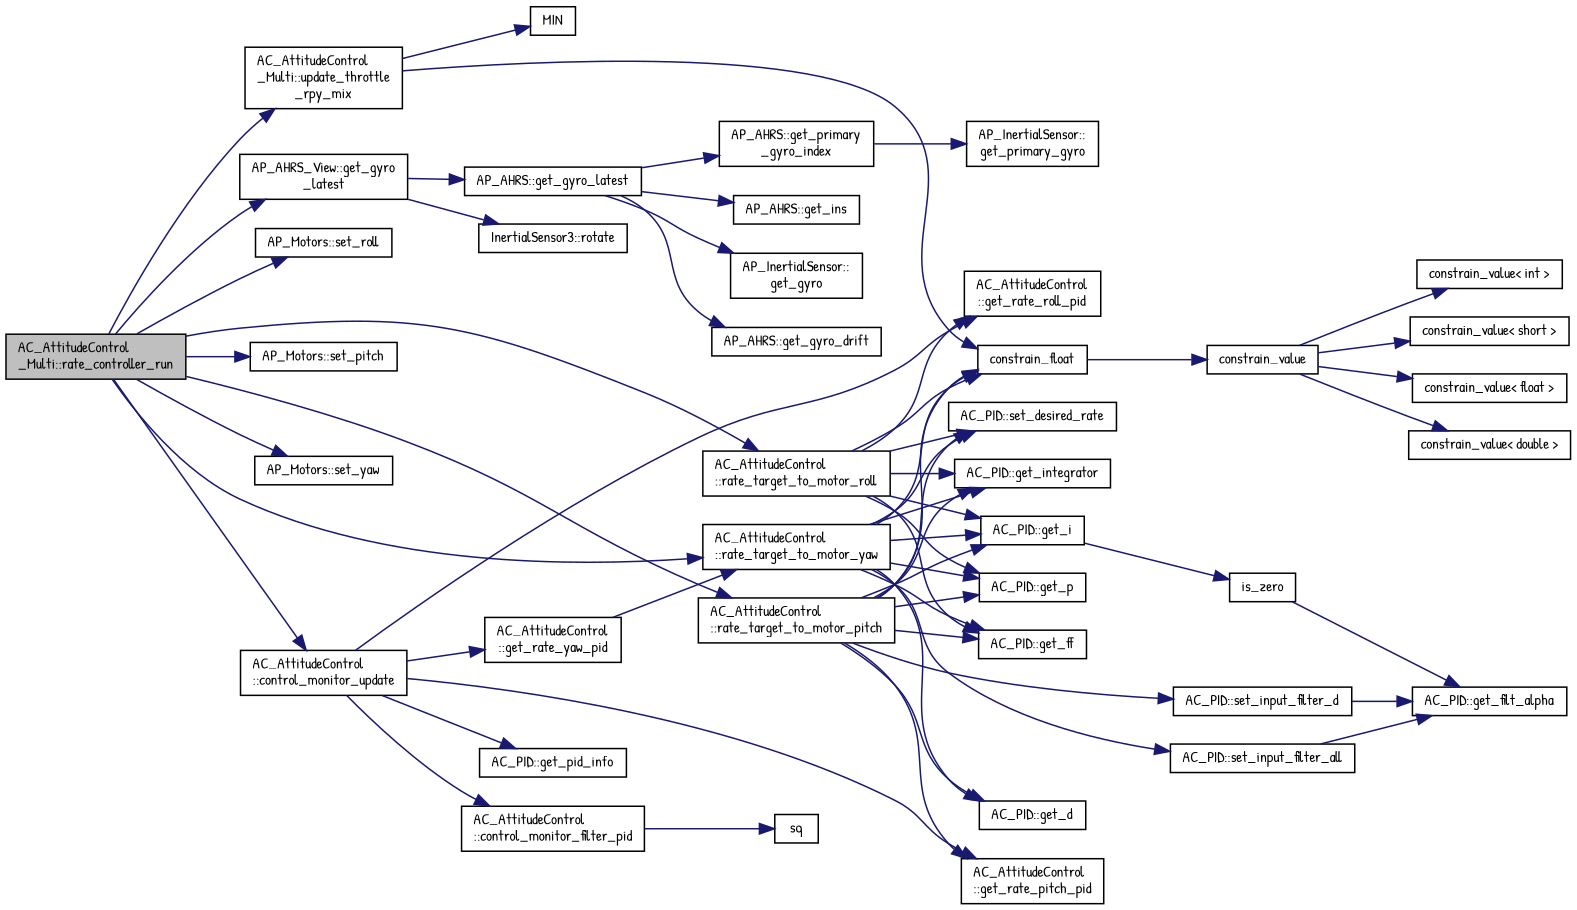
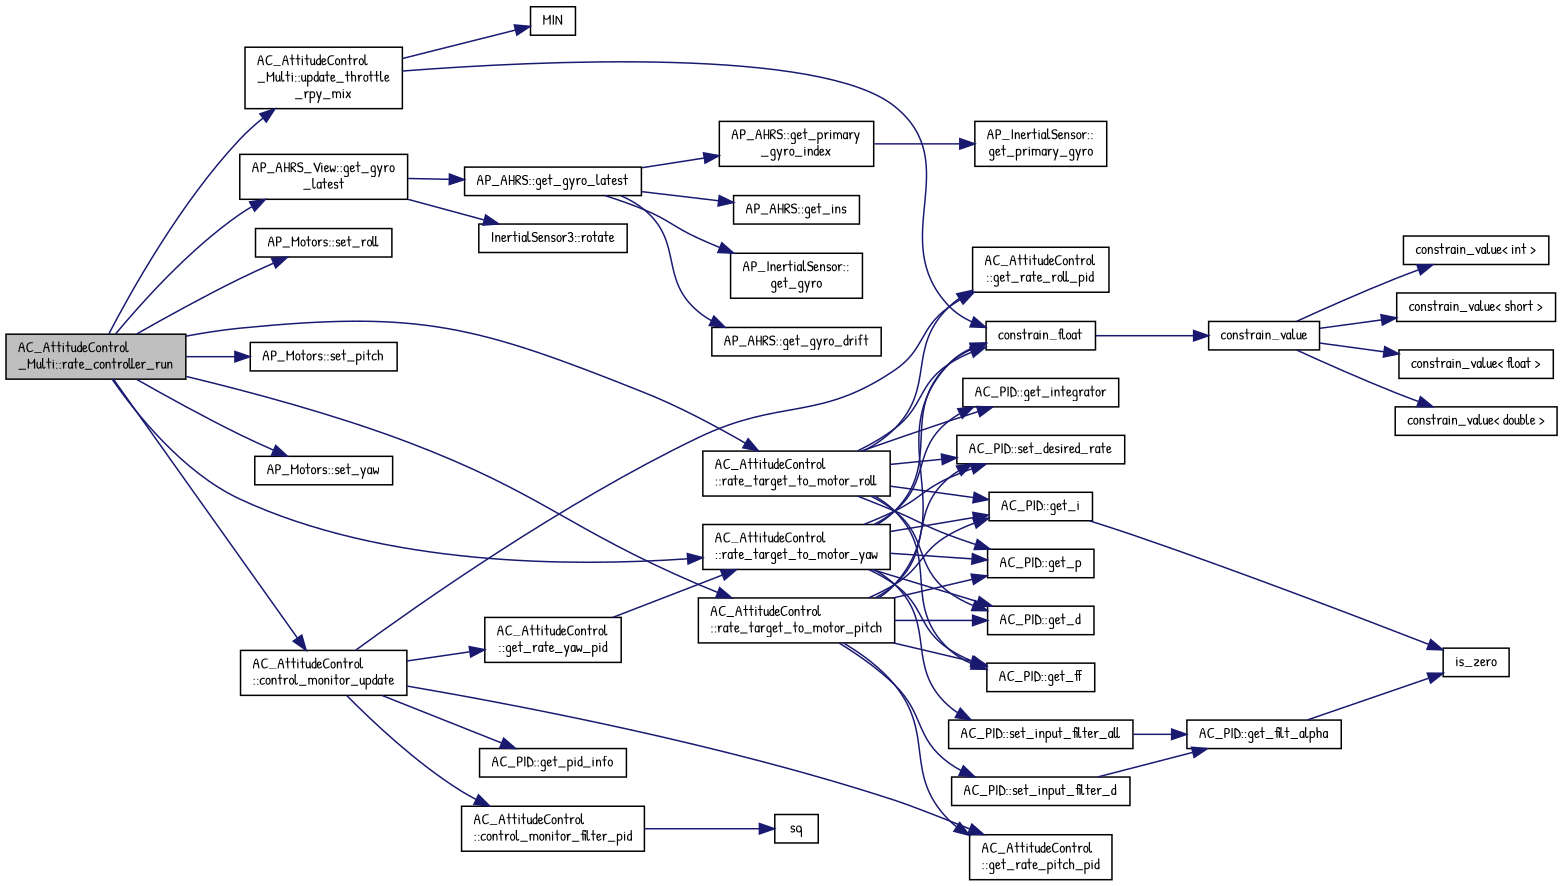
edge "AC_AttitudeControl ::rate_target_to_motor_pitch" -> "AC_PID::get_integrator": removed
edge "AC_AttitudeControl ::rate_target_to_motor_roll" -> "AC_PID::get_d": added
edge "is_zero" -> "AC_PID::get_filt_alpha": reversed
